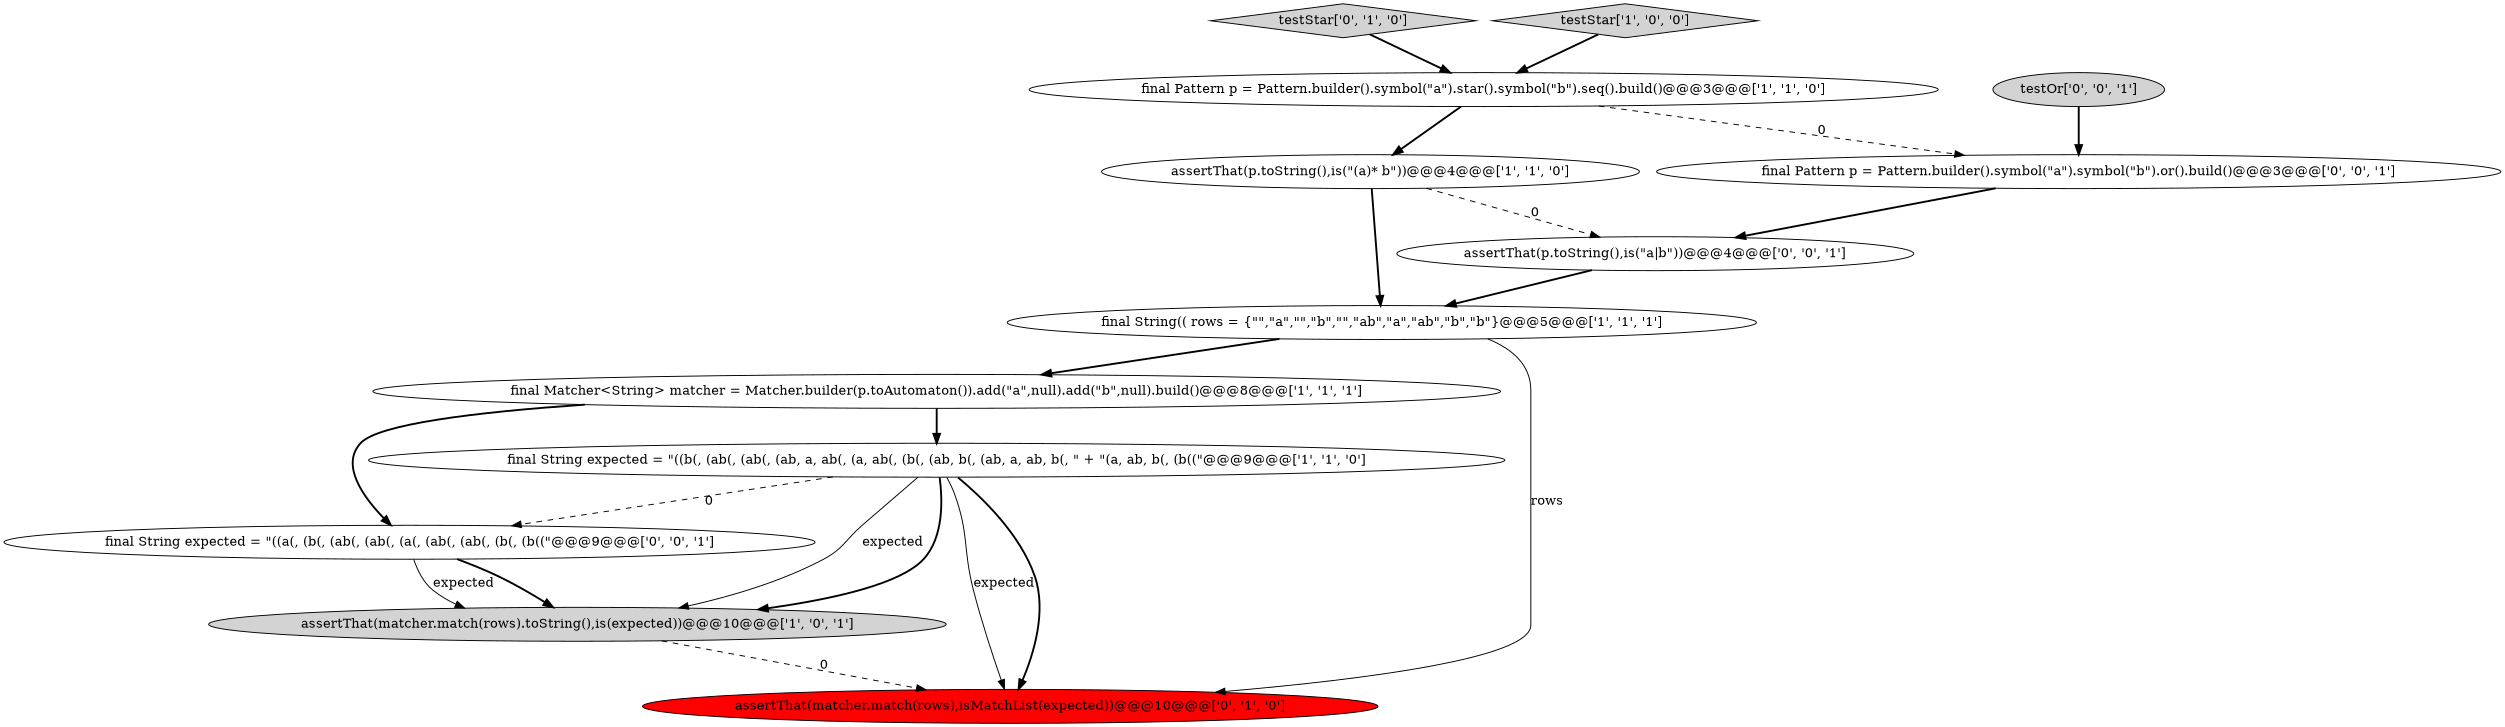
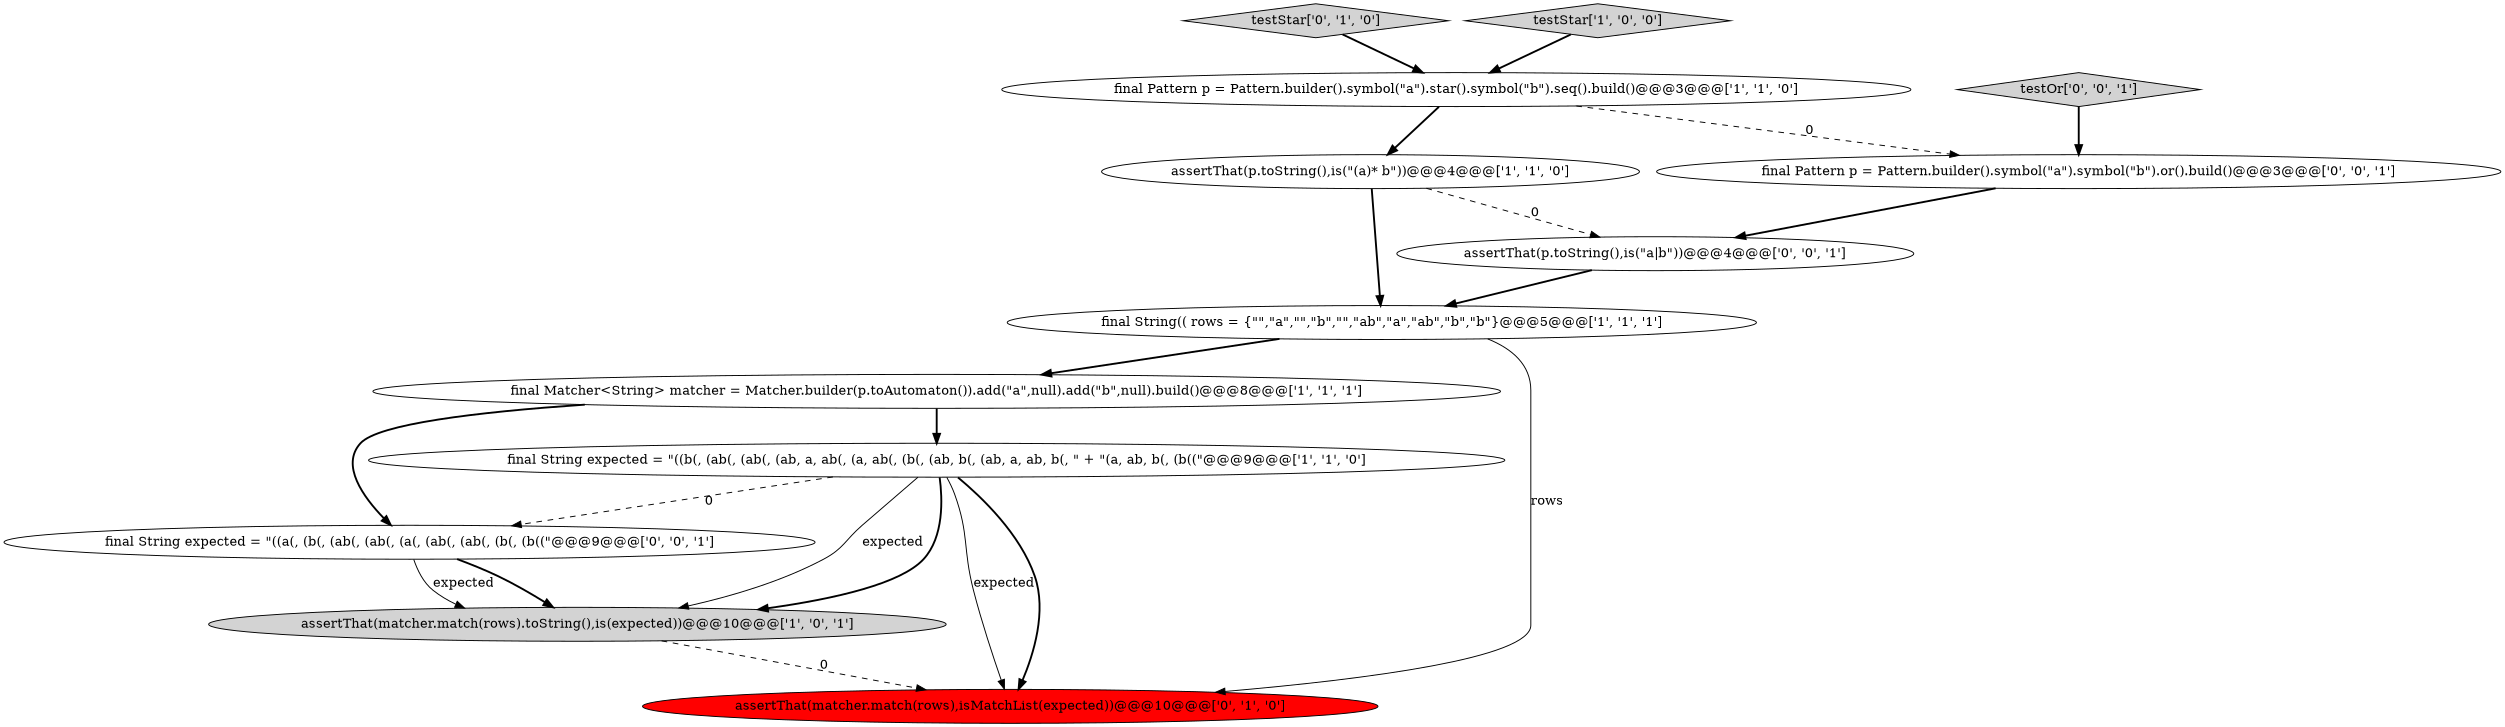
node "testOr['0', '0', '1']": shape ellipse -> diamond
